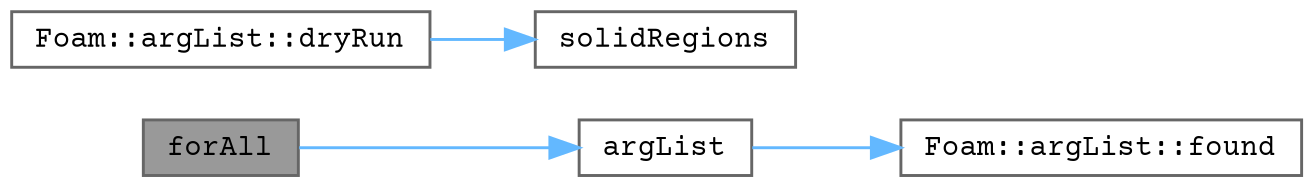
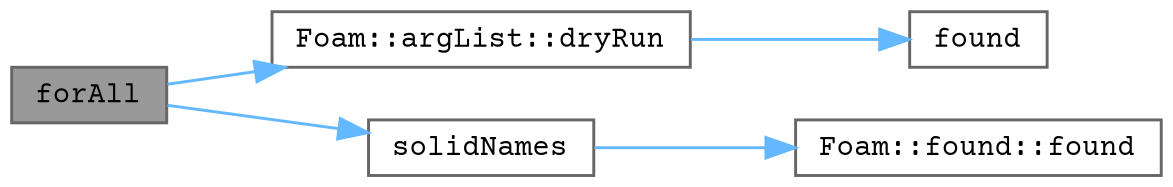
node "solidRegions": label "solidRegions" -> "found"
edge "forAll" -> "Foam::argList::dryRun": added
node "argList": label "argList" -> "solidNames"
node "Foam::argList::found": label "Foam::argList::found" -> "Foam::found::found"
